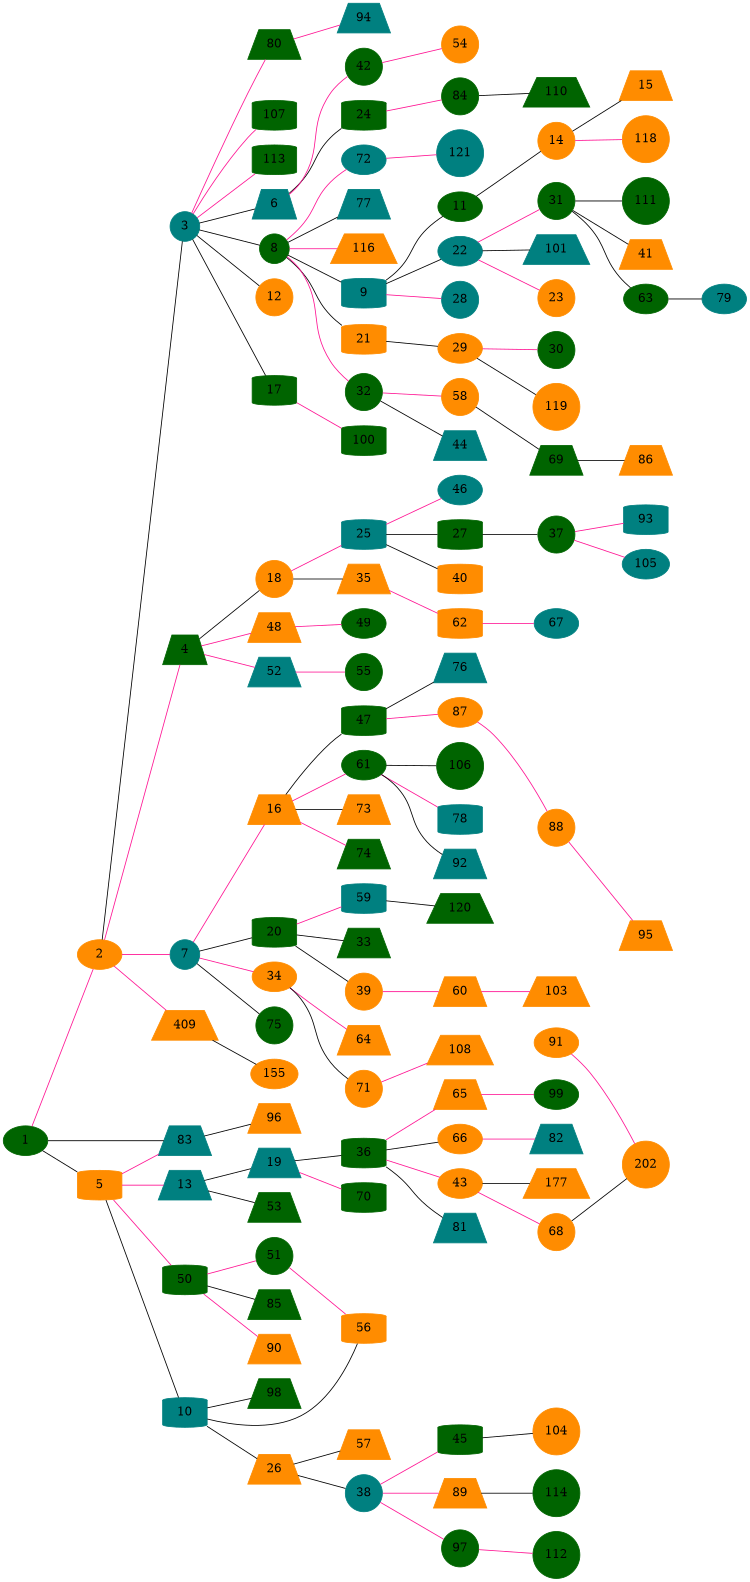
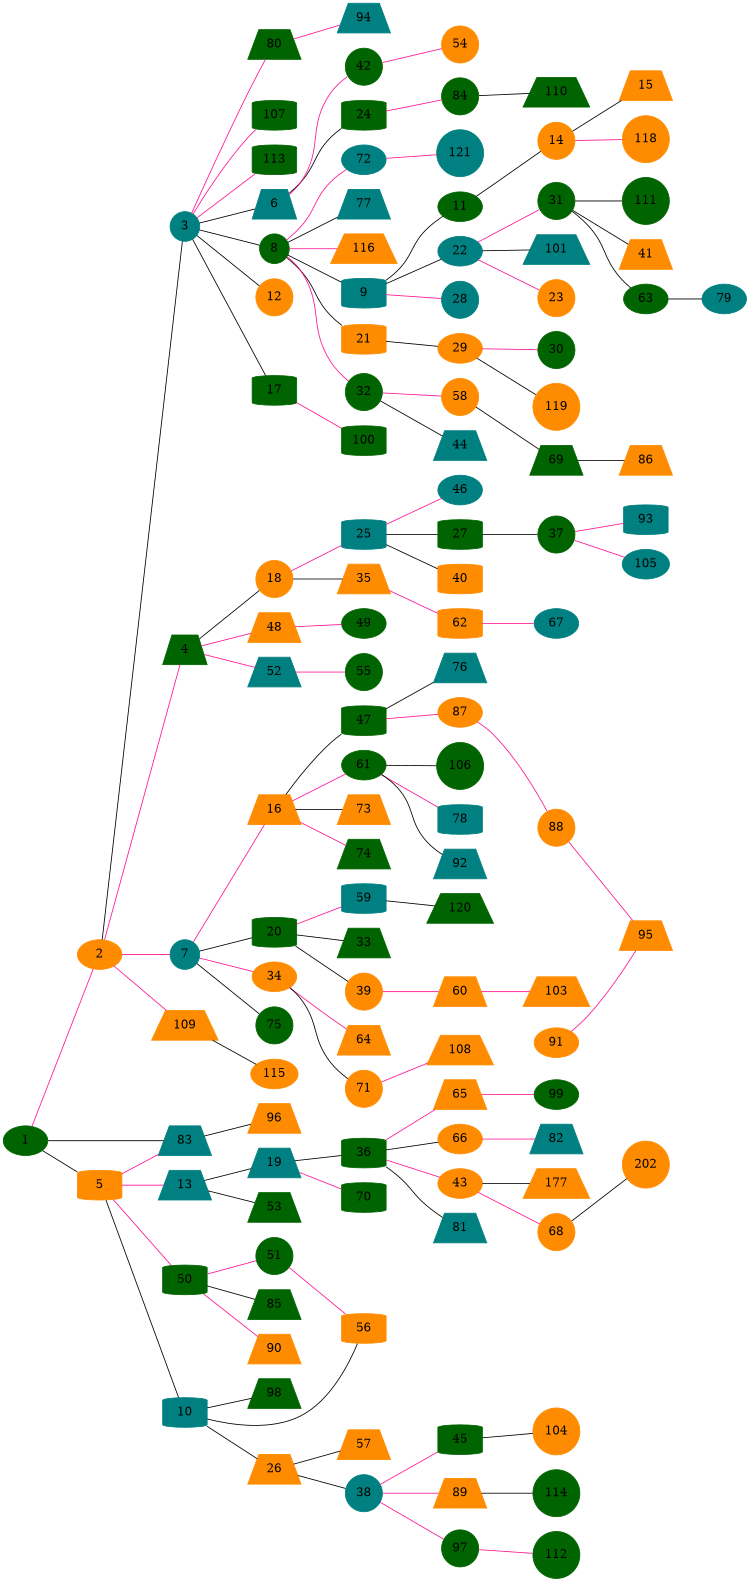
node "409": label "409" -> "109"
node "155": label "155" -> "115"
edge "91" -- "202": now "91" -- "95"
